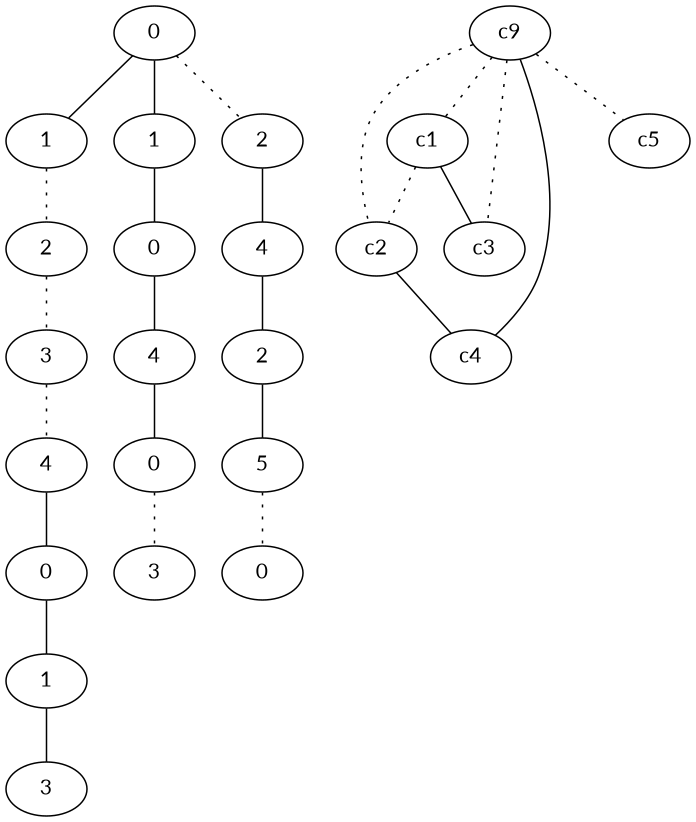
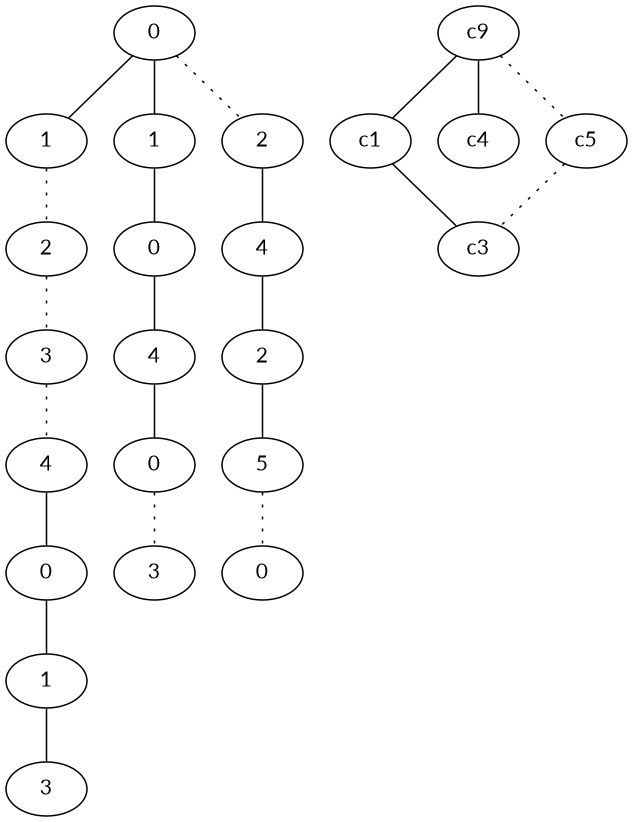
edge "c9" -- "c1": style dotted -> solid
edge "c9" -- "c3": now "c5" -- "c3"
node "c2": removed
